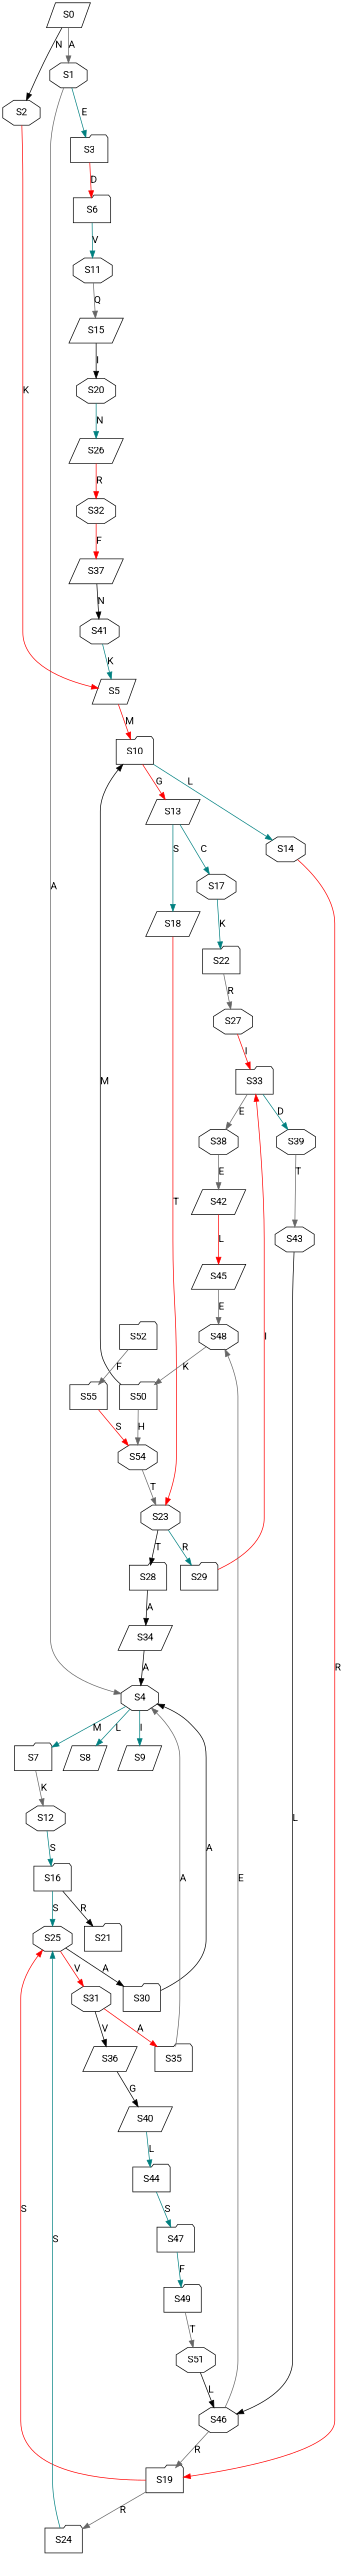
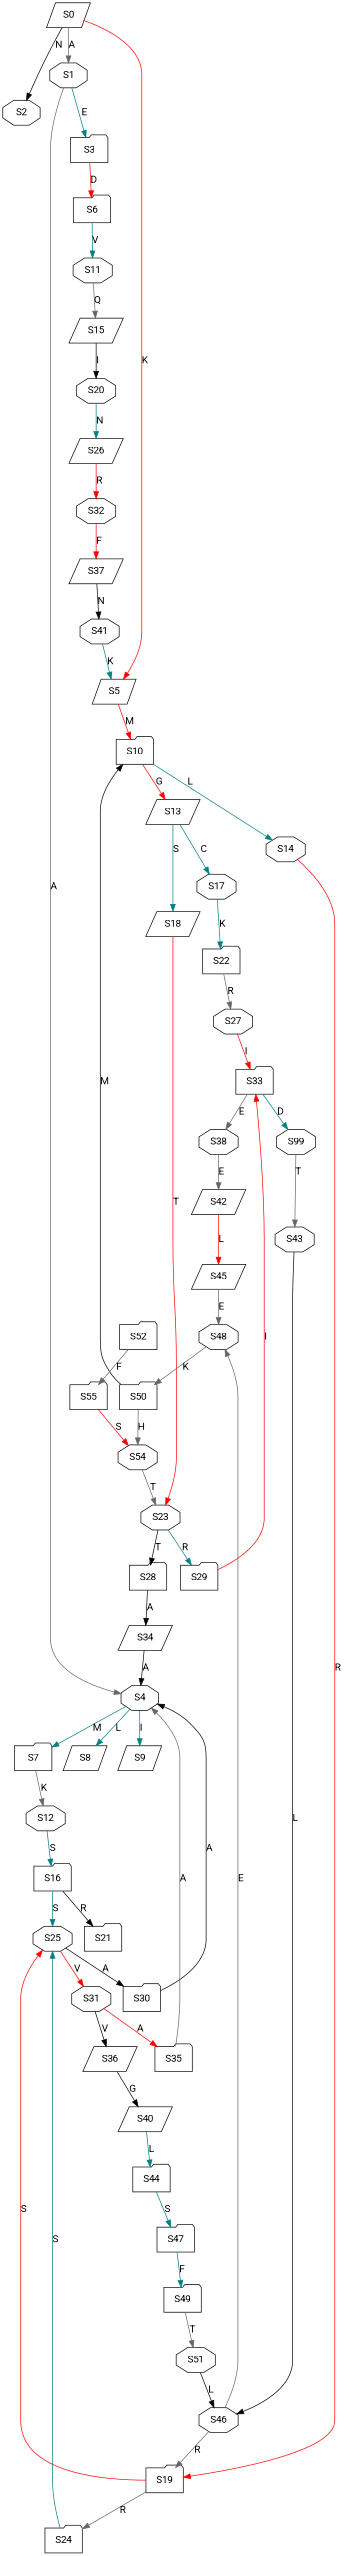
edge "S2" -> "S5": now "S0" -> "S5"
node "S39": label "S39" -> "S99"
